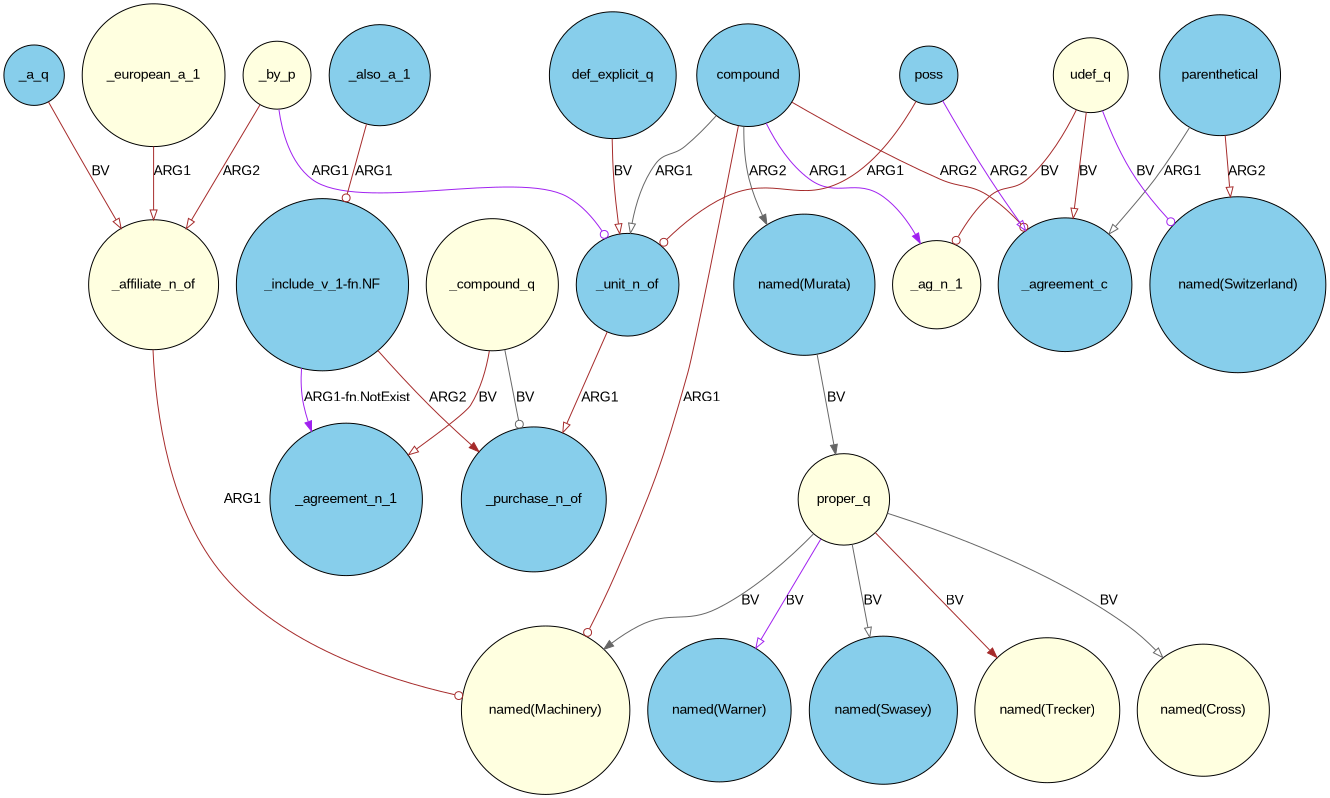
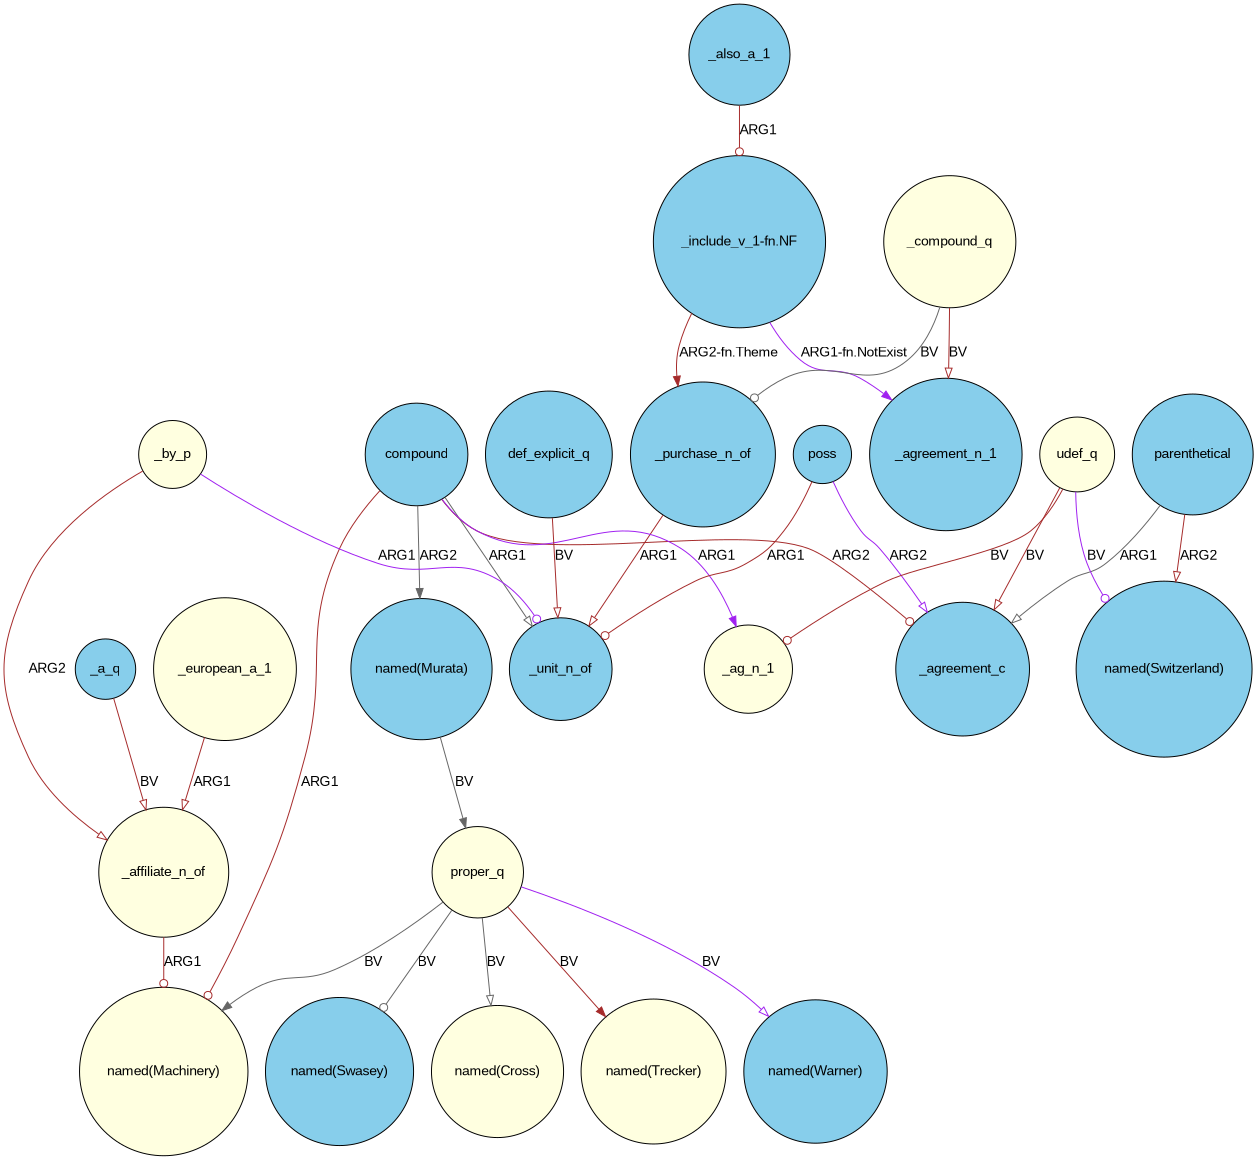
edge "_unit_n_of" -> "_purchase_n_of": reversed
edge "_include_v_1-fn.NF" -> "_purchase_n_of": label "ARG2" -> "ARG2-fn.Theme"
edge "proper_q" -> "named(Swasey)": arrowhead onormal -> odot
